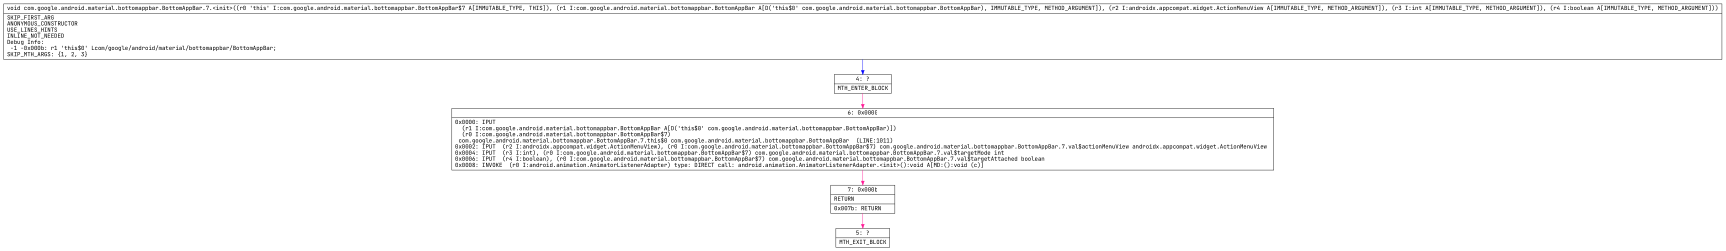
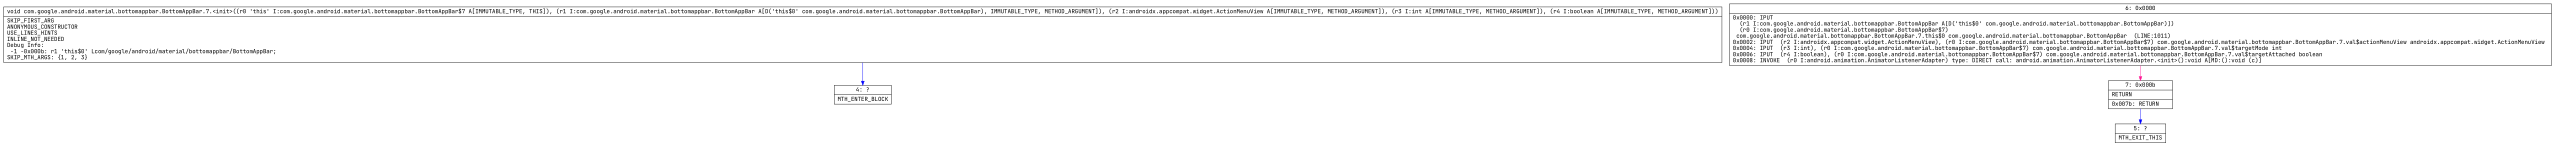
edge "4: ?" -> "6: 0x0000": removed
edge "7: 0x000b" -> "5: ?": color deeppink -> blue
node "5: ?": text "MTH_EXIT_BLOCK" -> "MTH_EXIT_THIS"
